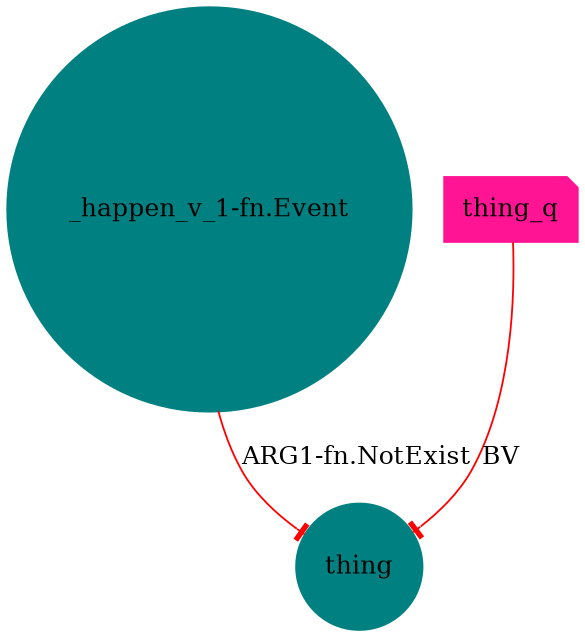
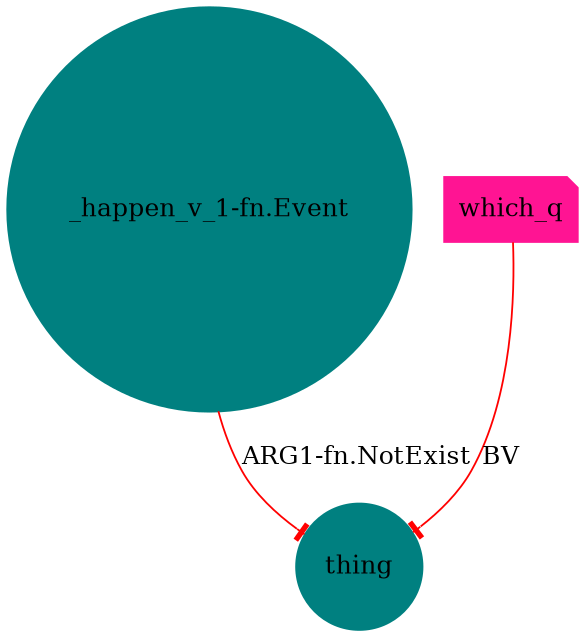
node "thing_q": label "thing_q" -> "which_q"
